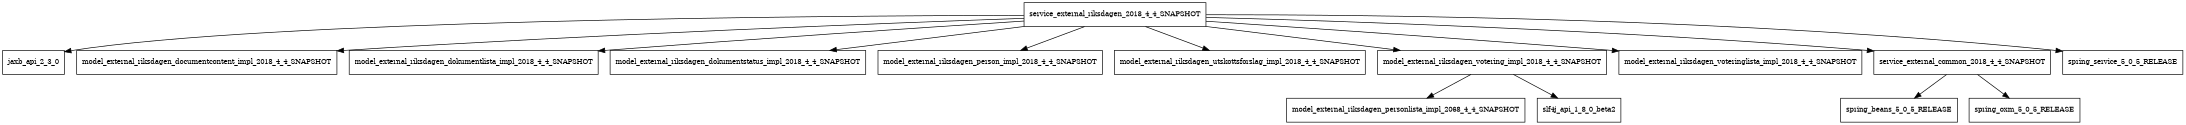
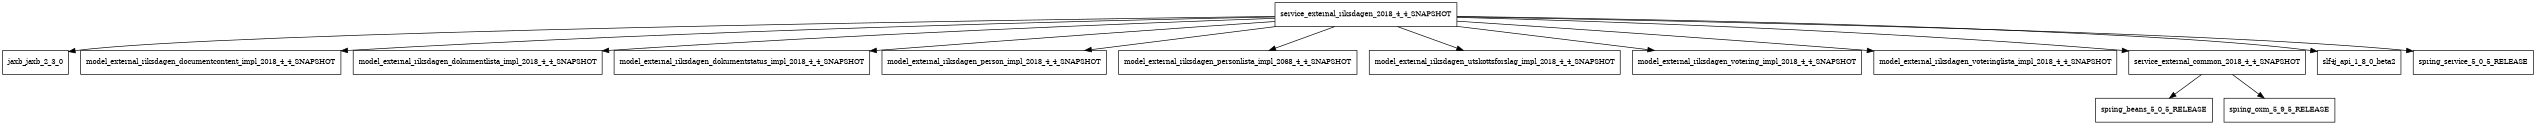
node "jaxb_api_2_3_0": label "jaxb_api_2_3_0" -> "jaxb_jaxb_2_3_0"
edge "model_external_riksdagen_votering_impl_2018_4_4_SNAPSHOT" -> "model_external_riksdagen_personlista_impl_2068_4_4_SNAPSHOT": now "service_external_riksdagen_2018_4_4_SNAPSHOT" -> "model_external_riksdagen_personlista_impl_2068_4_4_SNAPSHOT"
edge "model_external_riksdagen_votering_impl_2018_4_4_SNAPSHOT" -> "slf4j_api_1_8_0_beta2": now "service_external_riksdagen_2018_4_4_SNAPSHOT" -> "slf4j_api_1_8_0_beta2"
node "spring_oxm_5_0_5_RELEASE": label "spring_oxm_5_0_5_RELEASE" -> "spring_oxm_5_9_5_RELEASE"
